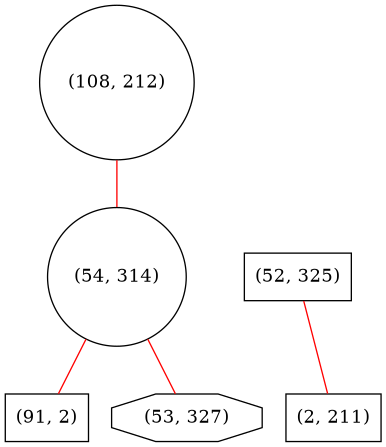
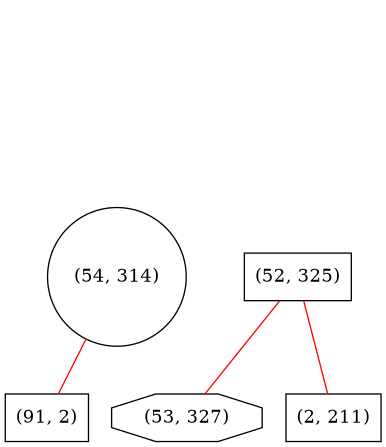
node "(108, 212)": removed
edge "(54, 314)" -- "(53, 327)": now "(52, 325)" -- "(53, 327)"
